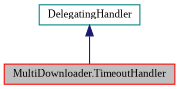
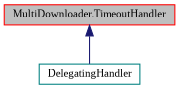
edge "MultiDownloader.TimeoutHandler" -> "DelegatingHandler": reversed
